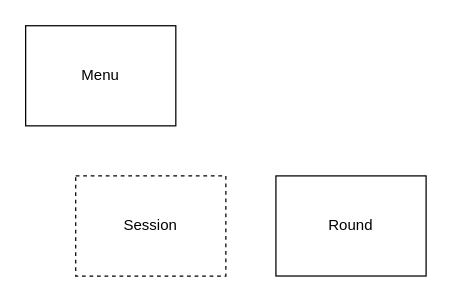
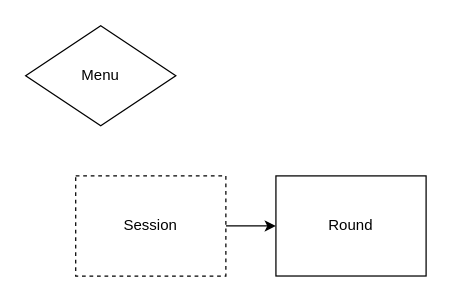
node "Menu": shape rectangle -> diamond
edge "Session" -> "Round": added
